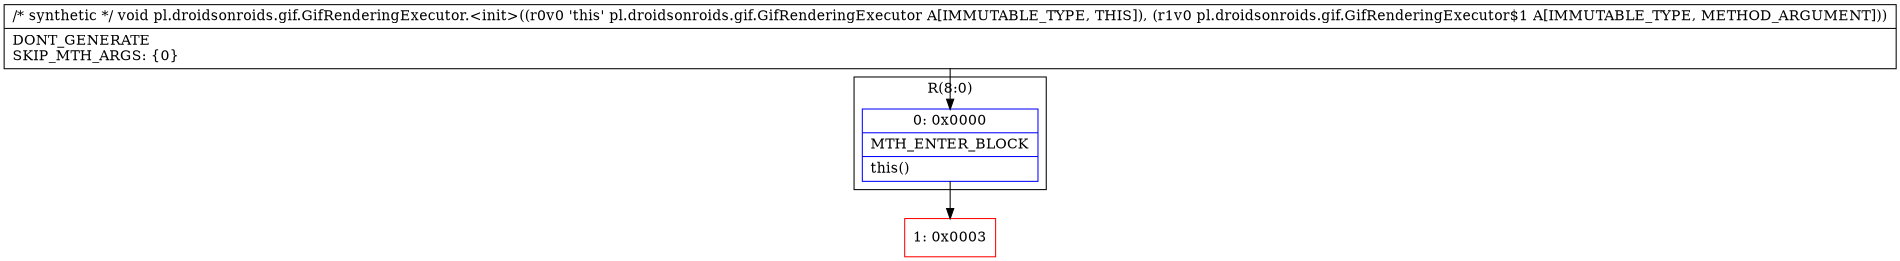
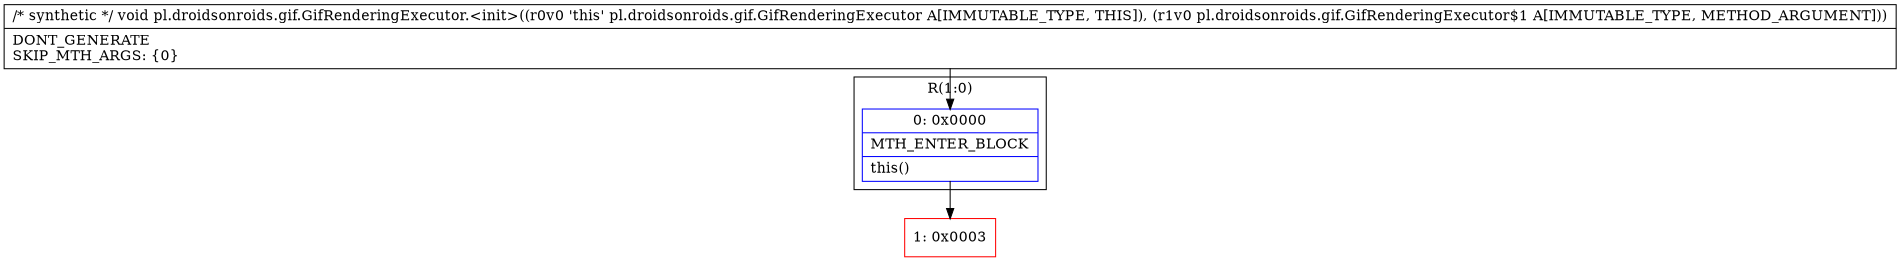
cluster "R(8:0)": label "R(8:0)" -> "R(1:0)"
